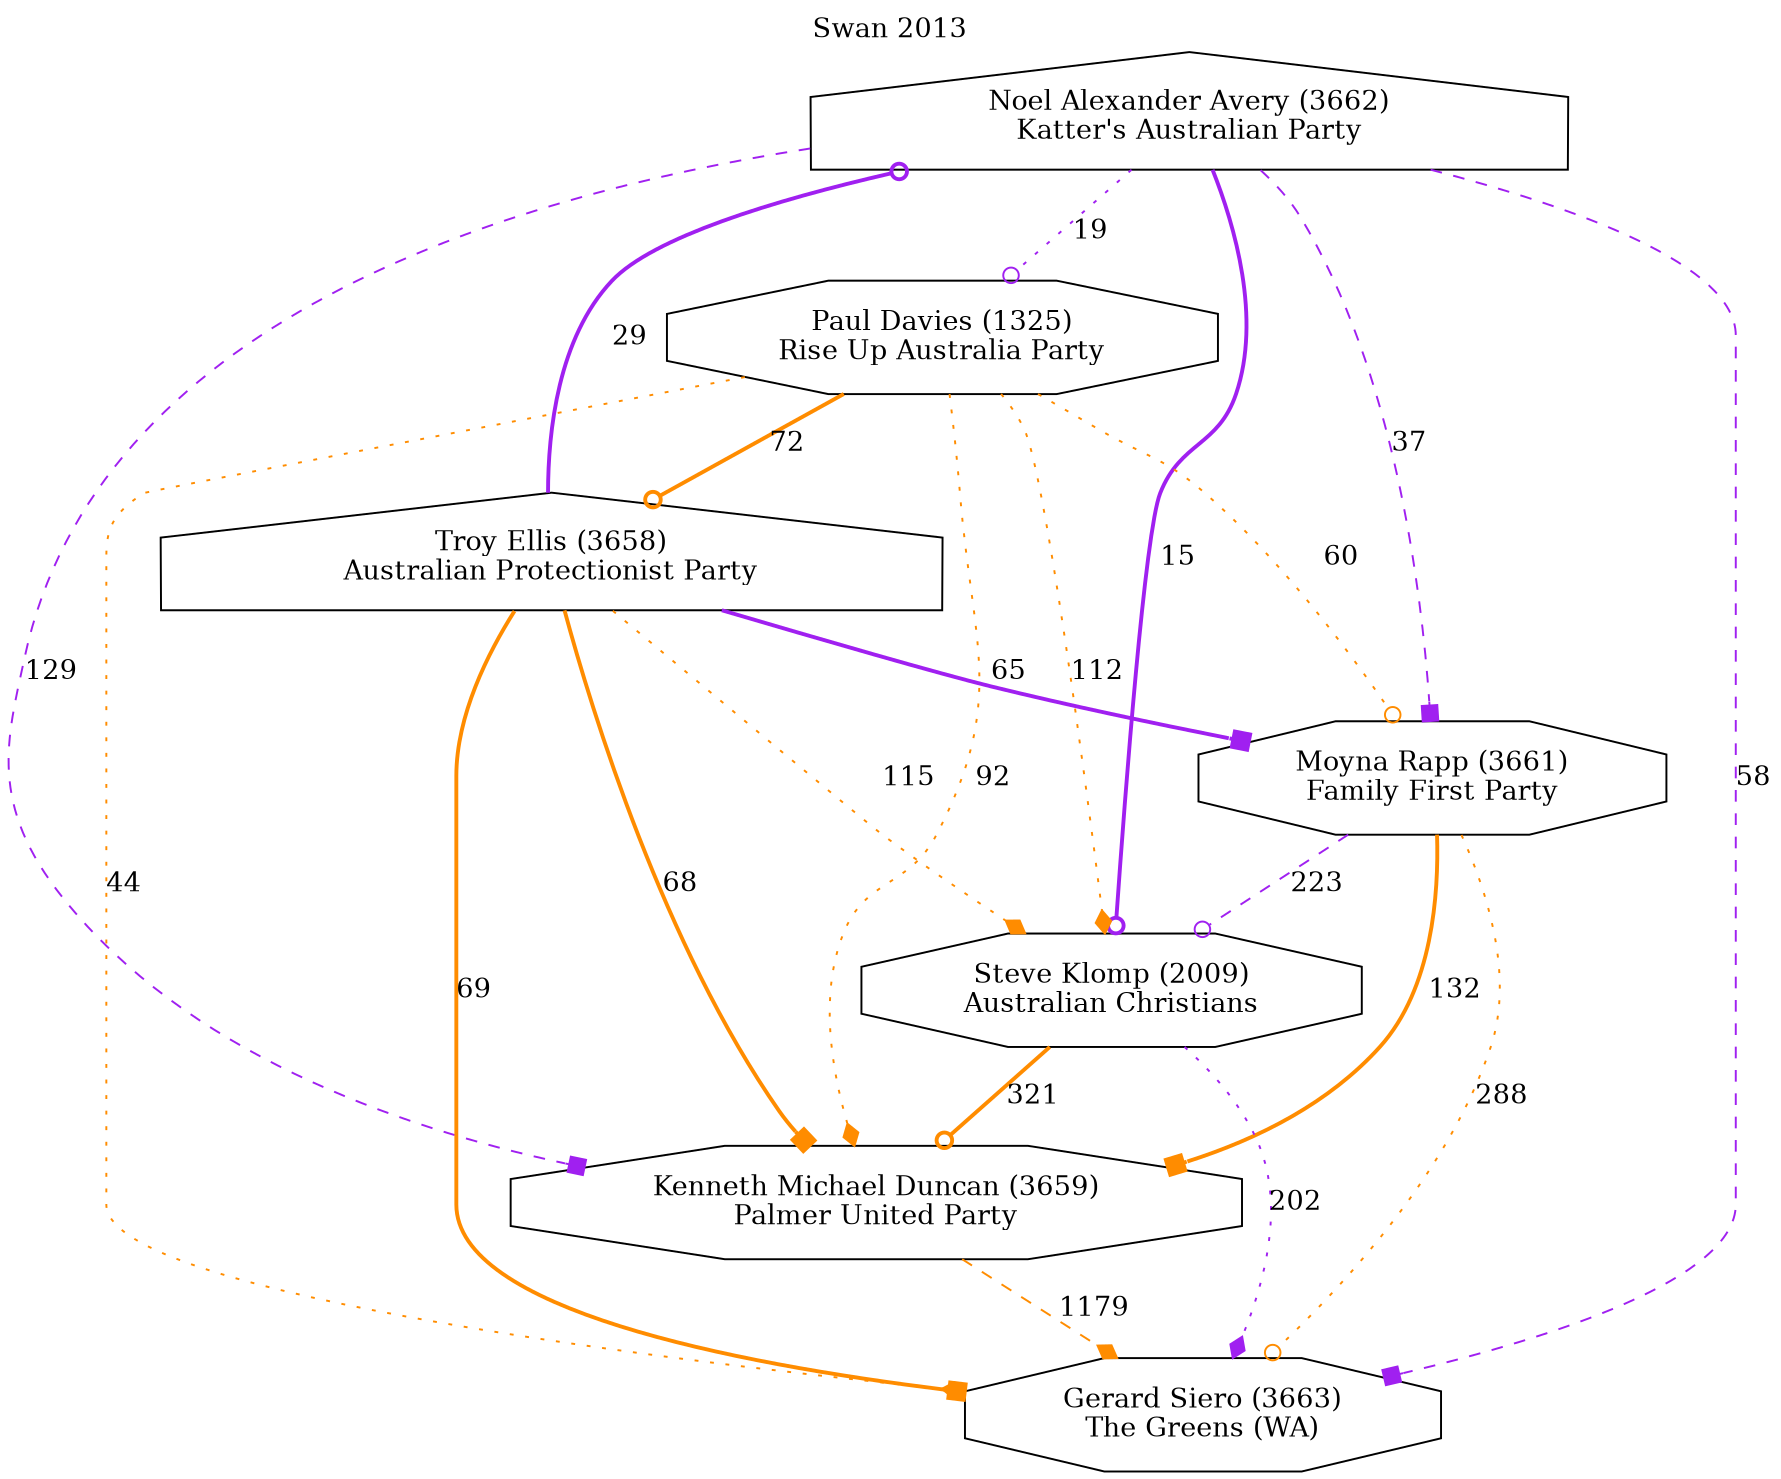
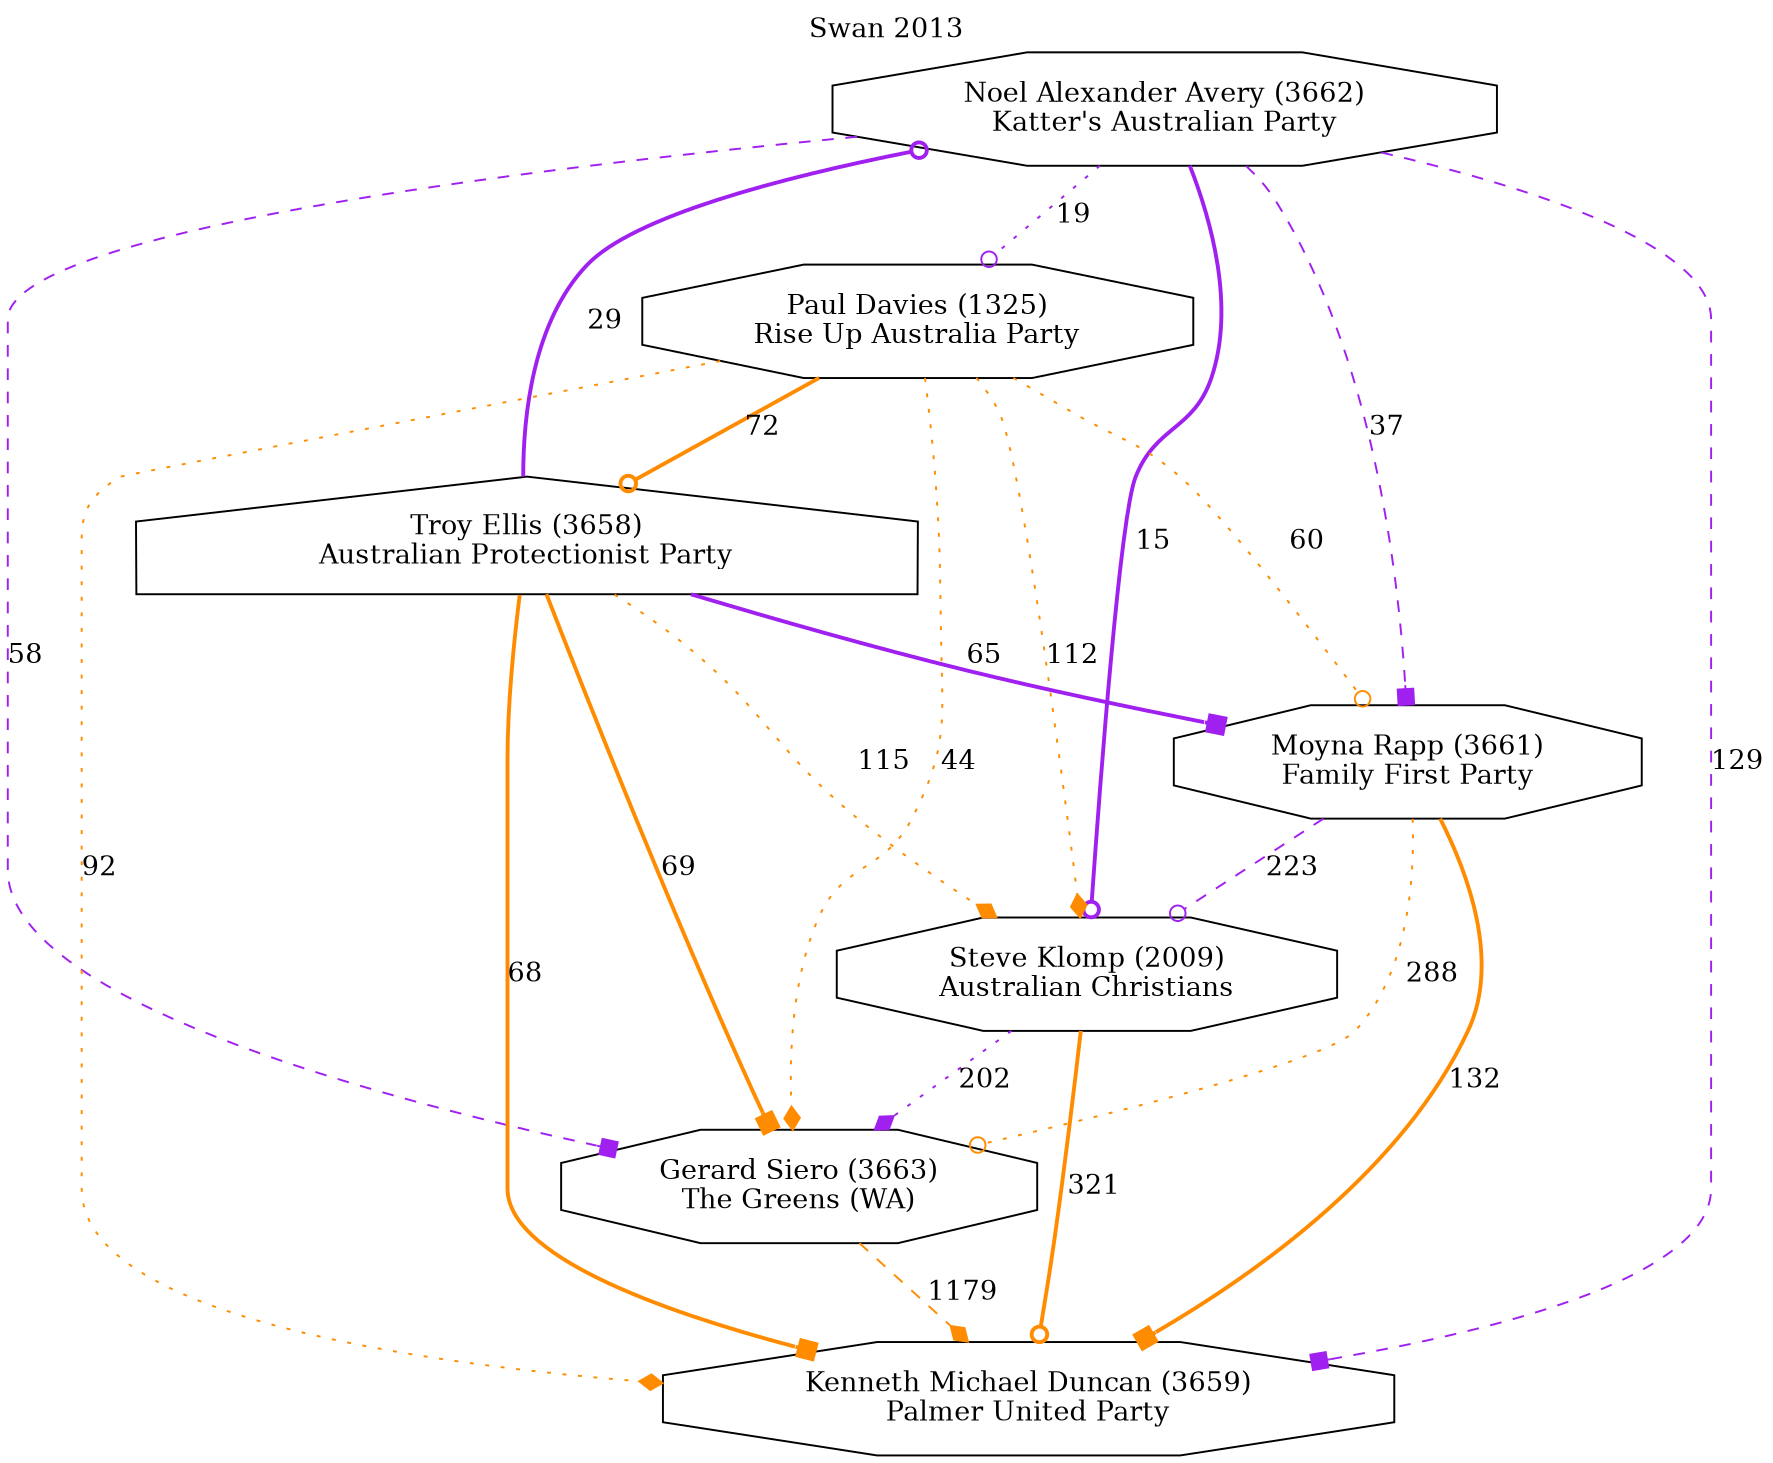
node "Noel Alexander Avery (3662) Katter's Australian Party": shape house -> octagon
edge "Kenneth Michael Duncan (3659) Palmer United Party" -> "Gerard Siero (3663) The Greens (WA)": reversed
